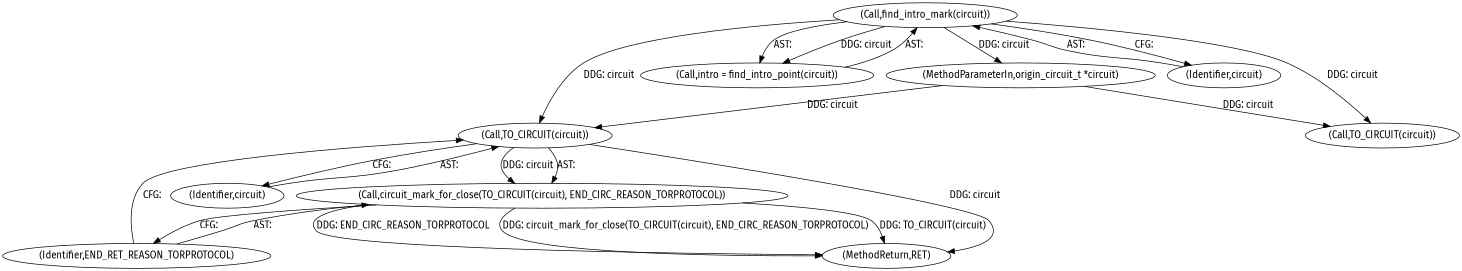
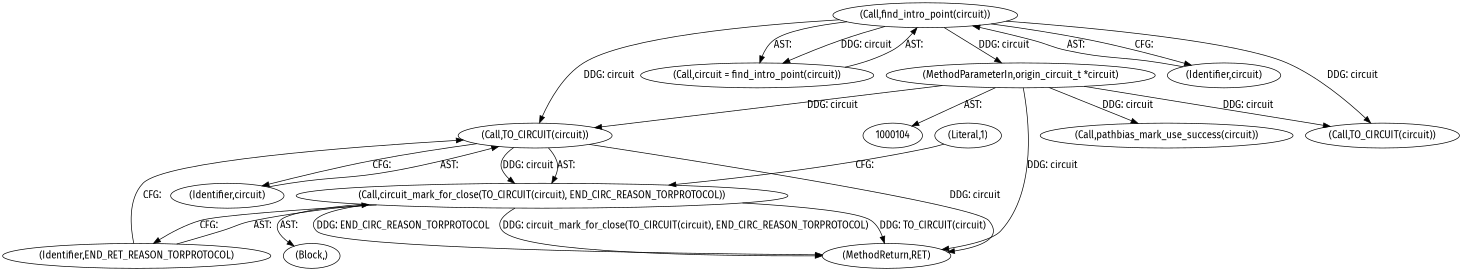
node "(Call,find_intro_mark(circuit))": label "(Call,find_intro_mark(circuit))" -> "(Call,find_intro_point(circuit))"
node "(Call,intro = find_intro_point(circuit))": label "(Call,intro = find_intro_point(circuit))" -> "(Call,circuit = find_intro_point(circuit))"
node "1000104": added
node "(Literal,1)": added
node "(Call,pathbias_mark_use_success(circuit))": added
edge "(MethodParameterIn,origin_circuit_t *circuit)" -> "(MethodReturn,RET)": added, label "DDG: circuit"
node "(Block,)": added
